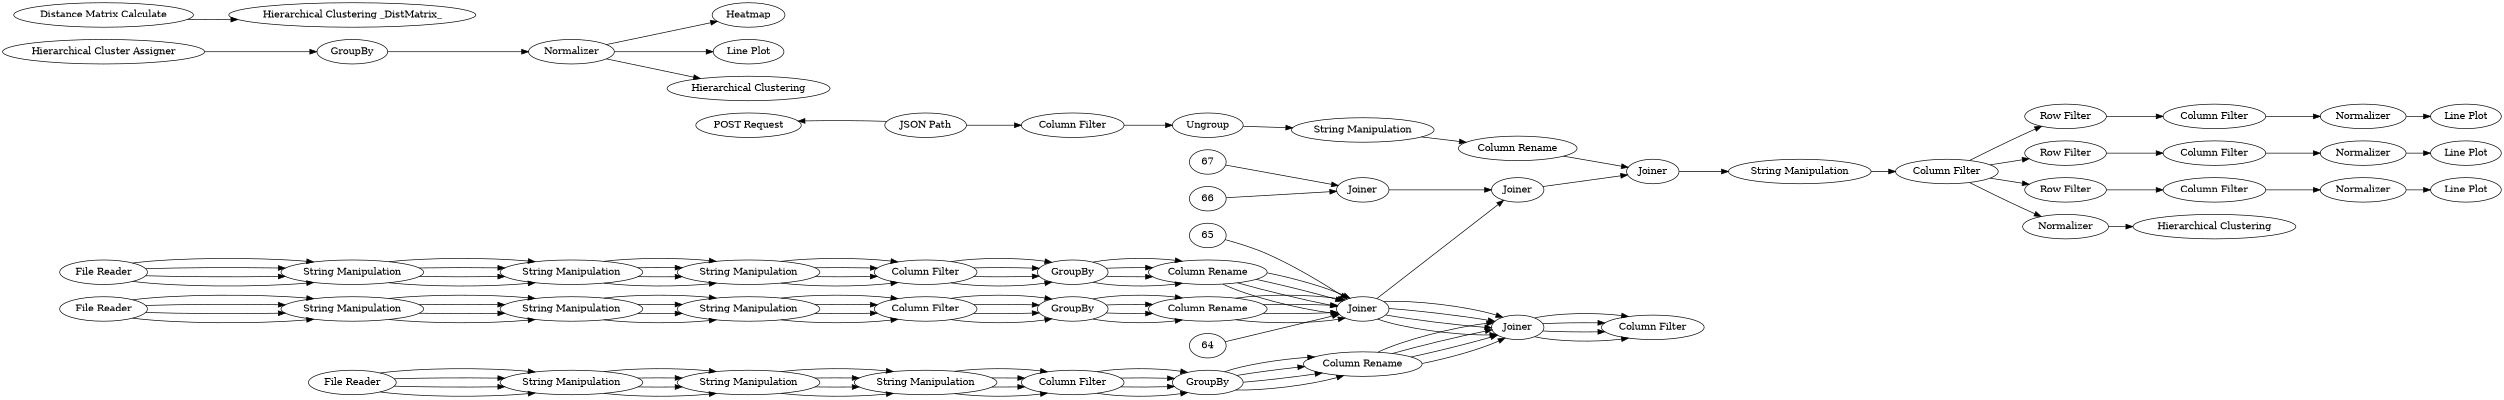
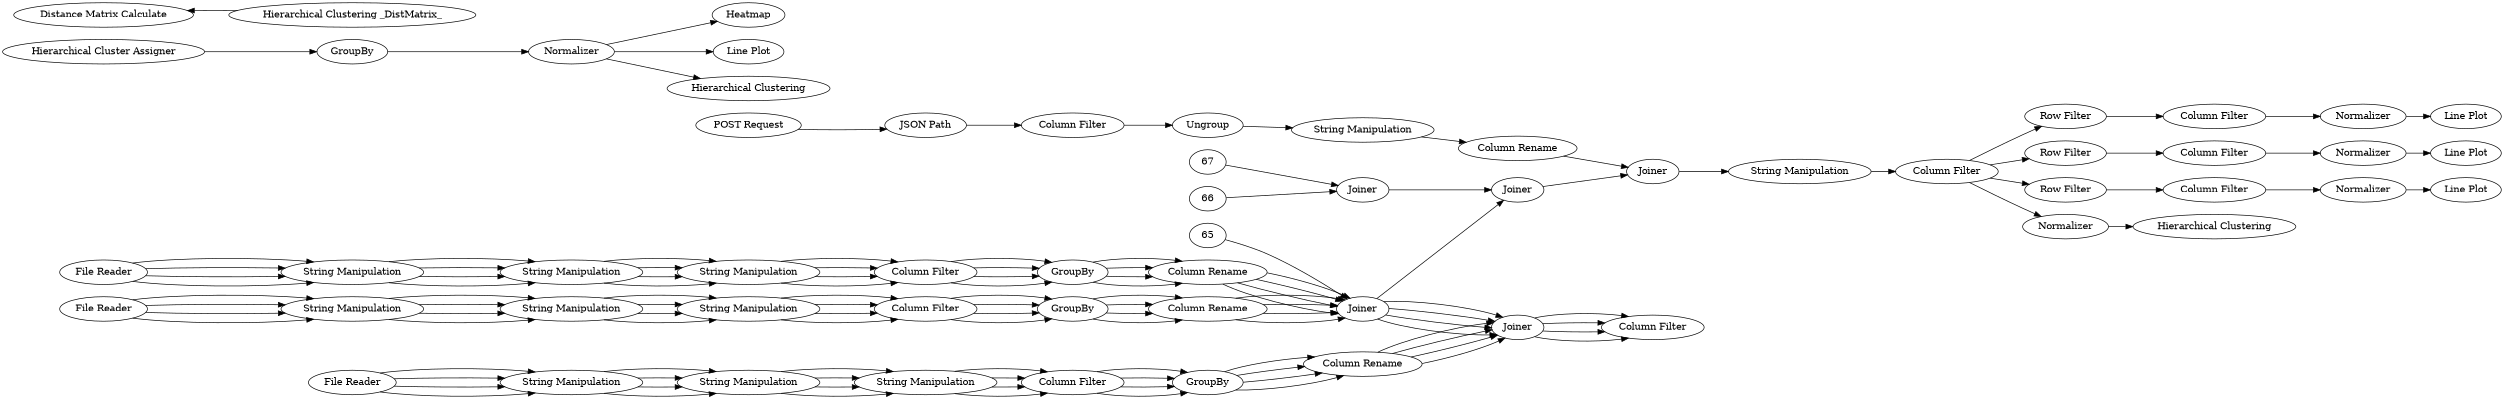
edge "Distance Matrix Calculate" -> "Hierarchical Clustering _DistMatrix_": reversed
edge "JSON Path" -> "POST Request": reversed
node "64": removed
